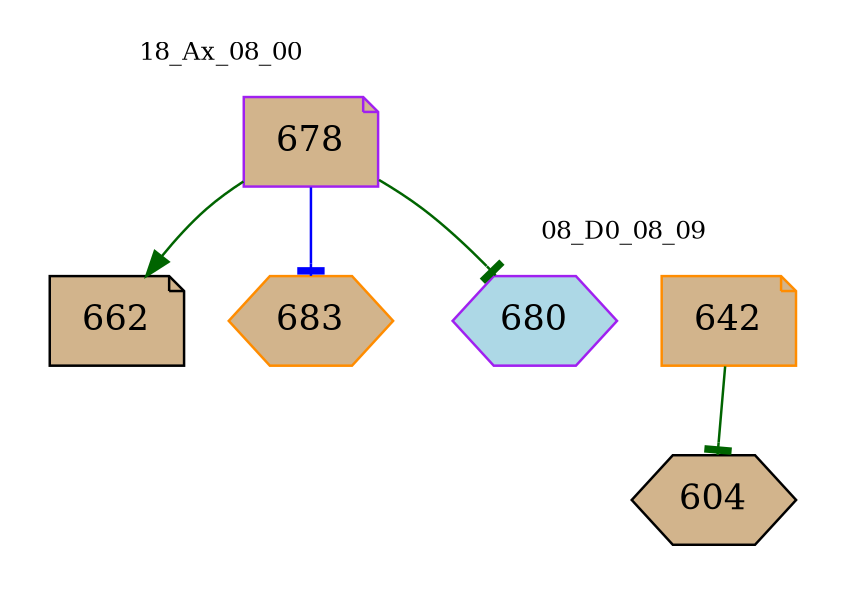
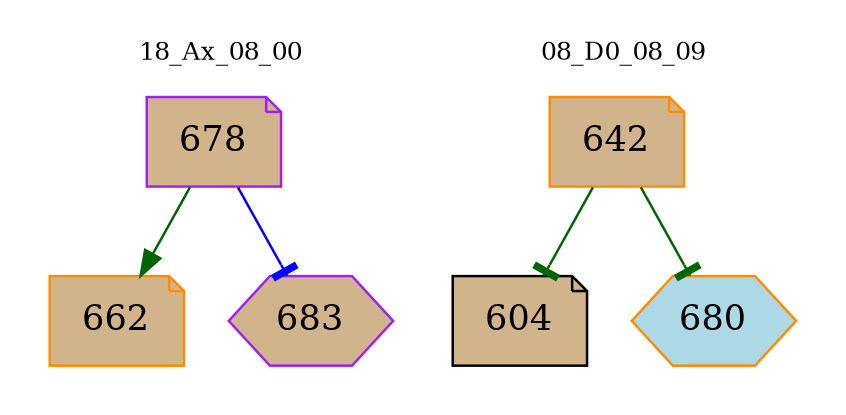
edge "678" -> "680": now "642" -> "680"
node "662": color black -> darkorange
node "683": color darkorange -> purple
node "680": color purple -> darkorange
node "604": shape hexagon -> note
